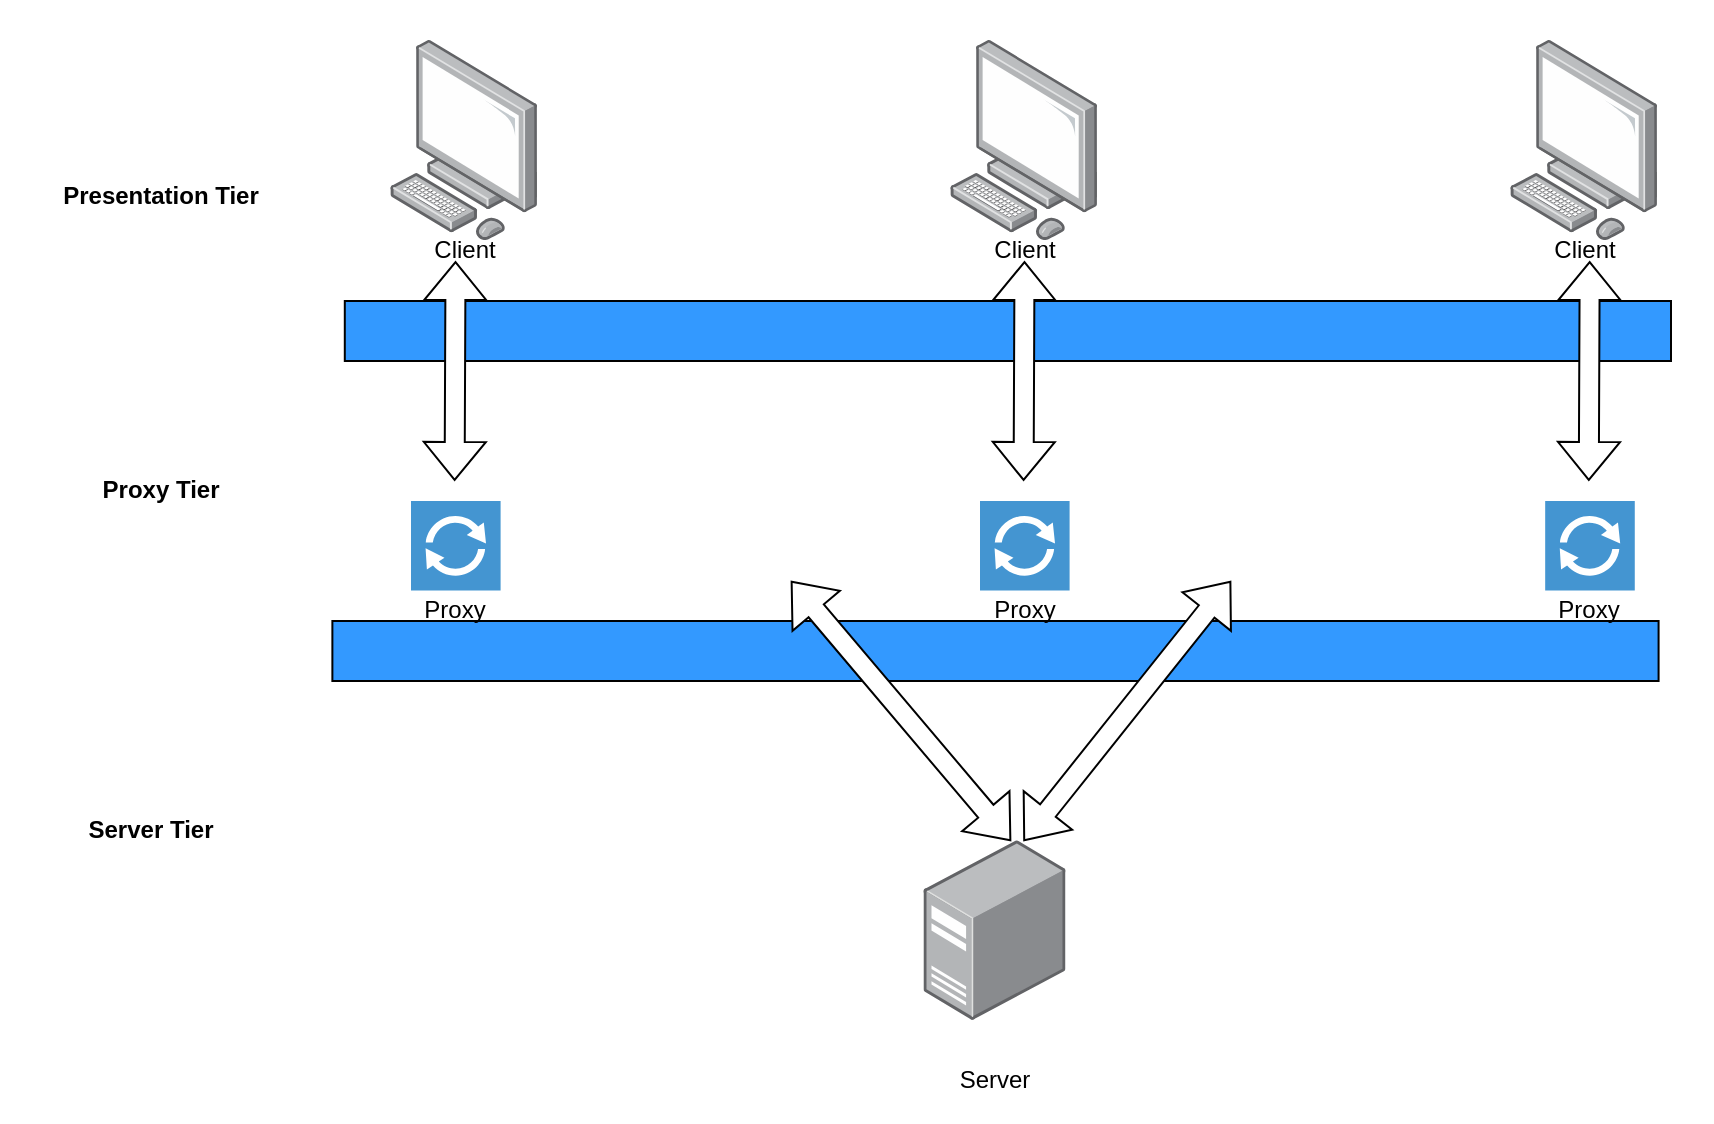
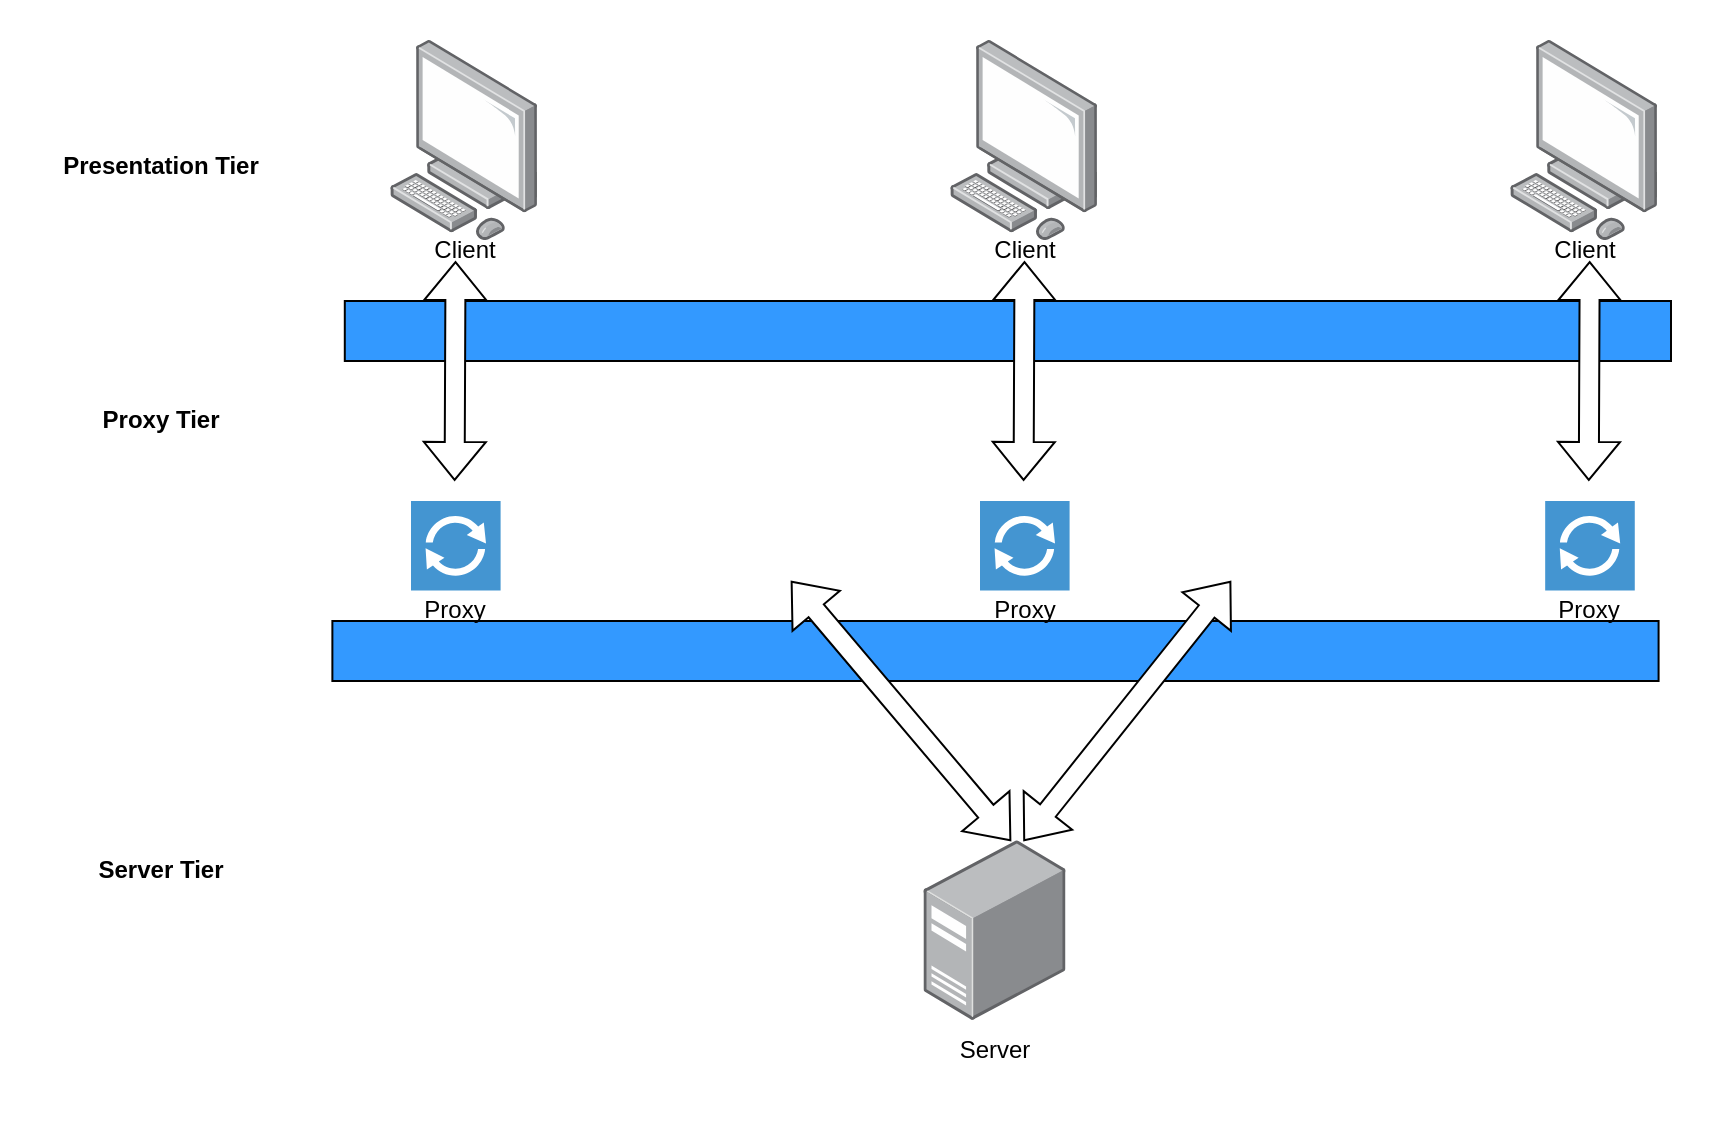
node "Presentation Tier": moved (161, 197) -> (161, 167)
node "Proxy Tier": moved (161, 491) -> (161, 421)
node "Server Tier": moved (151, 831) -> (161, 871)
node "Server": moved (995, 1081) -> (995, 1051)
